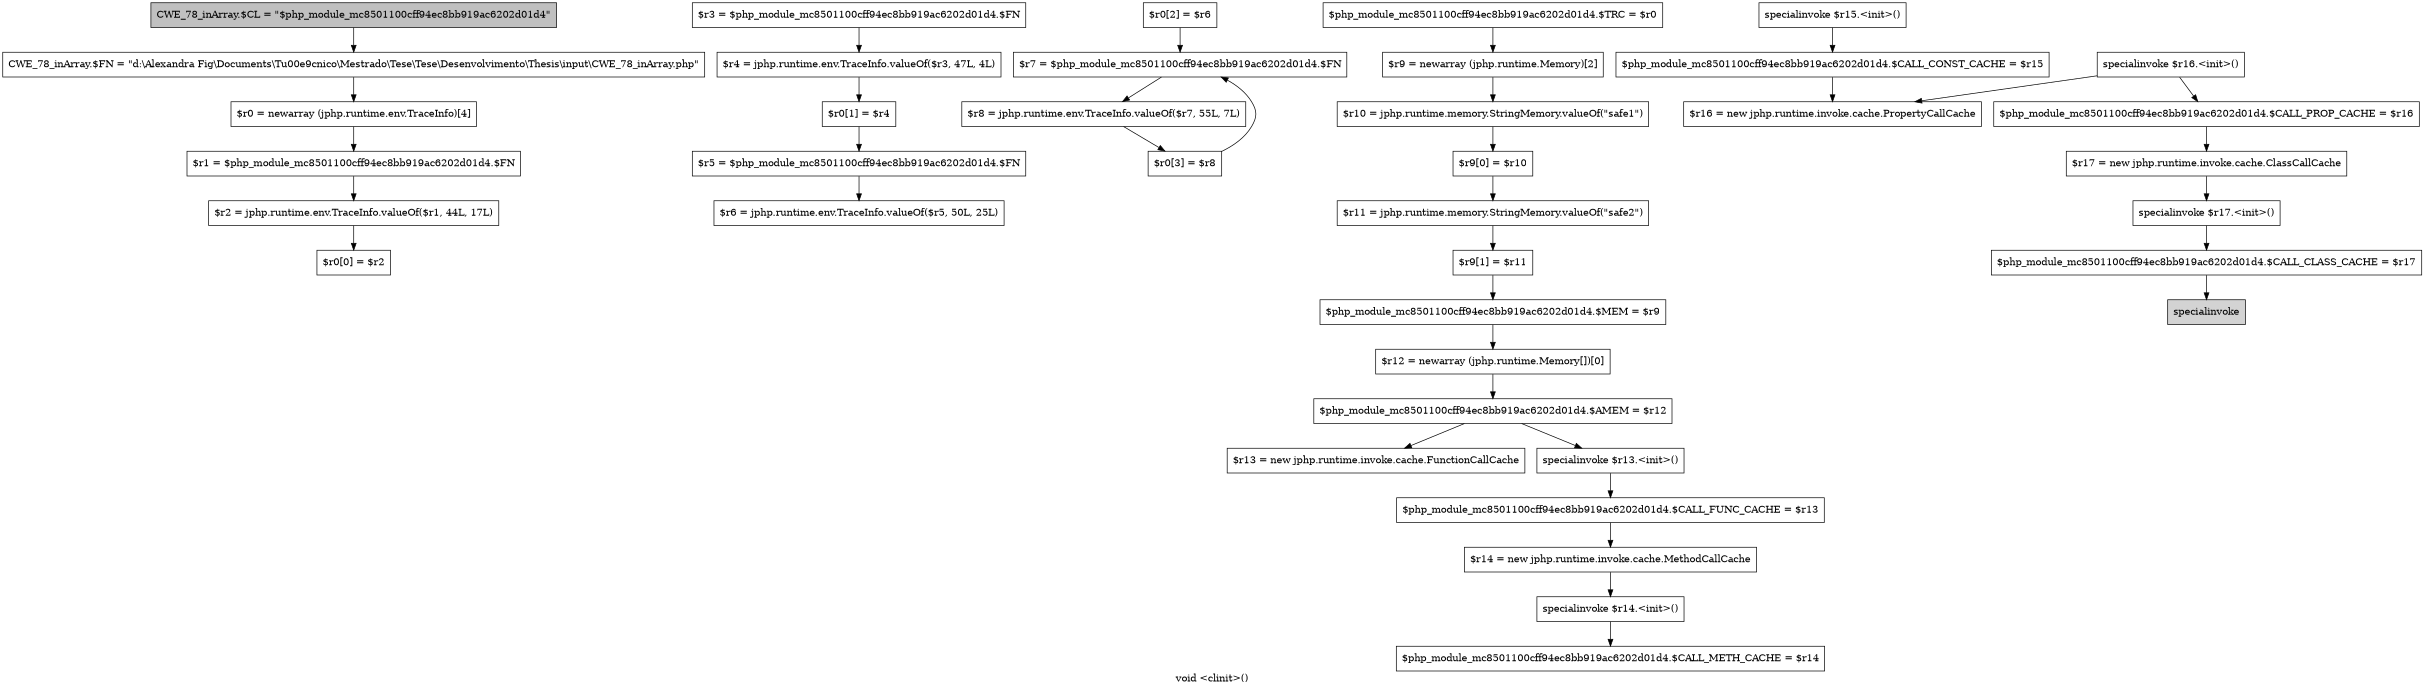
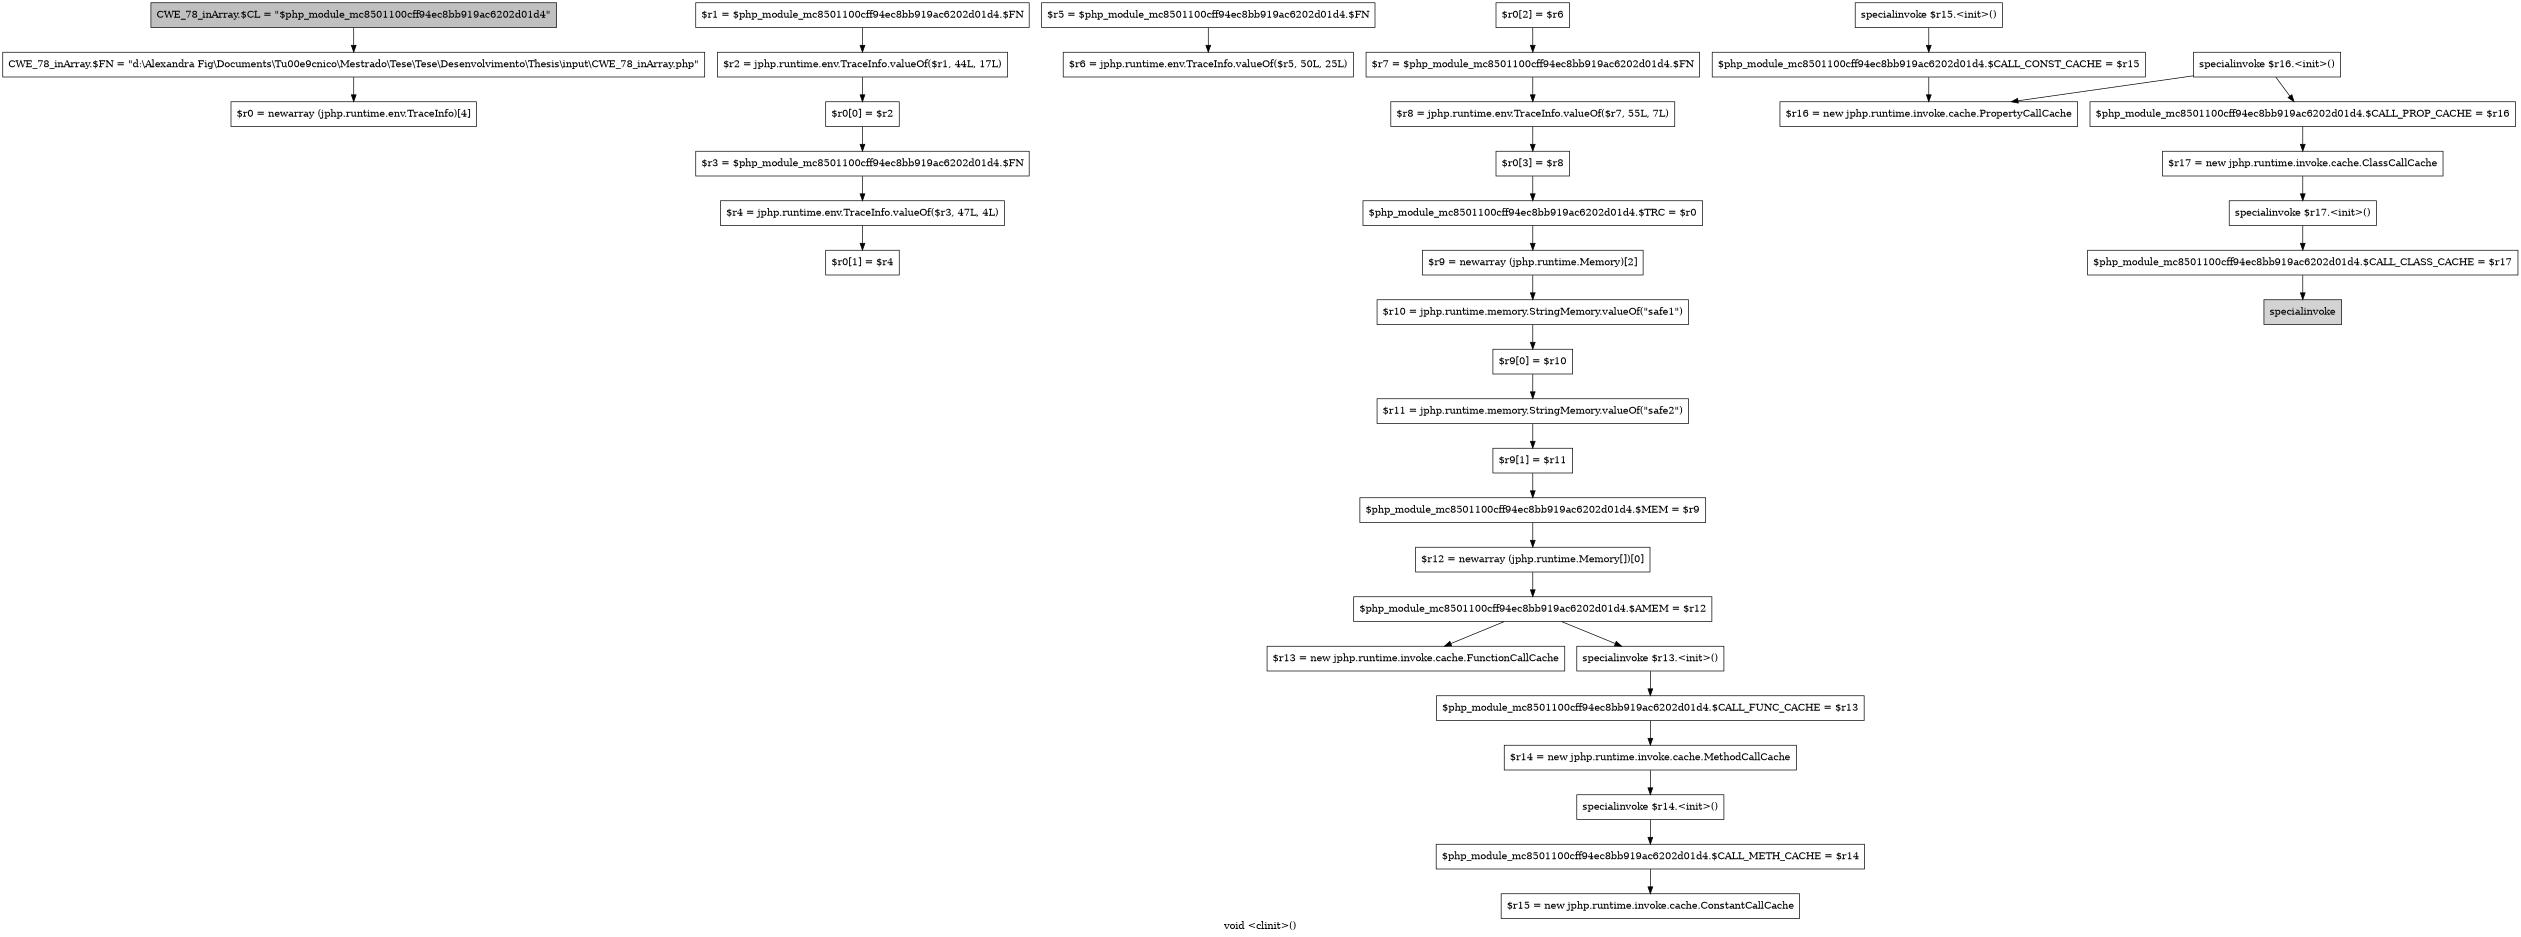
edge "$r0[3] = $r8" -> "$r7 = $php_module_mc8501100cff94ec8bb919ac6202d01d4.$FN": now "$r0[3] = $r8" -> "$php_module_mc8501100cff94ec8bb919ac6202d01d4.$TRC = $r0"
edge "$r0 = newarray (jphp.runtime.env.TraceInfo)[4]" -> "$r1 = $php_module_mc8501100cff94ec8bb919ac6202d01d4.$FN": removed
edge "$r0[1] = $r4" -> "$r5 = $php_module_mc8501100cff94ec8bb919ac6202d01d4.$FN": removed
edge "$r0[0] = $r2" -> "$r3 = $php_module_mc8501100cff94ec8bb919ac6202d01d4.$FN": added
node "$r15 = new jphp.runtime.invoke.cache.ConstantCallCache": added
